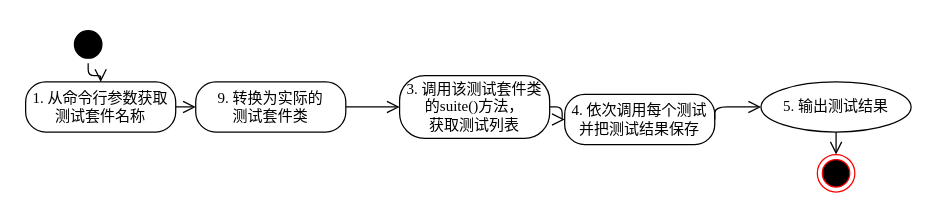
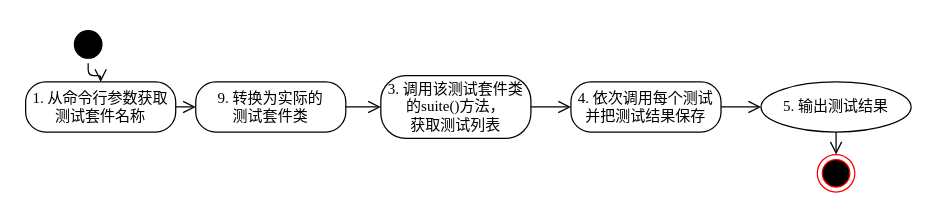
node "3. 调用该测试套件类 的suite()方法， 获取测试列表": moved (474, 107) -> (456, 107)
node "4. 依次调用每个测试 并把测试结果保存": moved (639, 119) -> (646, 107)
